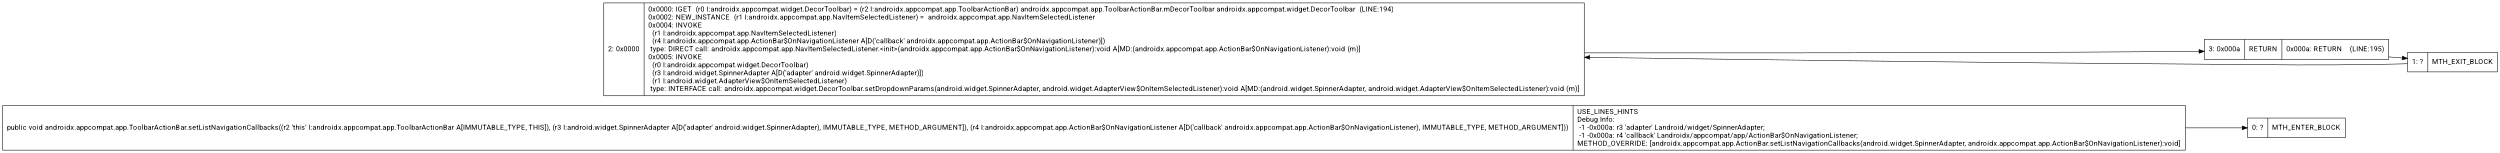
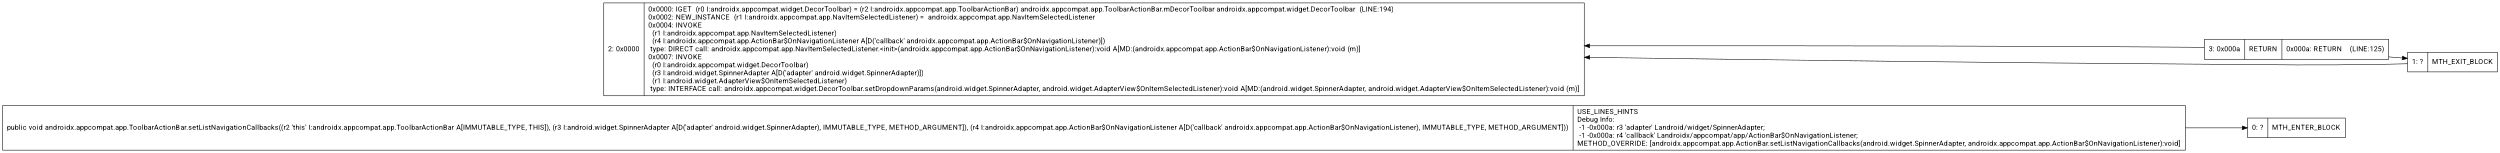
node "3: 0x000a": text "0x000a: RETURN    (LINE:195)" -> "0x000a: RETURN    (LINE:125)"
edge "2: 0x0000" -> "3: 0x000a": reversed
node "2: 0x0000": text "0x0005: INVOKE" -> "0x0007: INVOKE"
